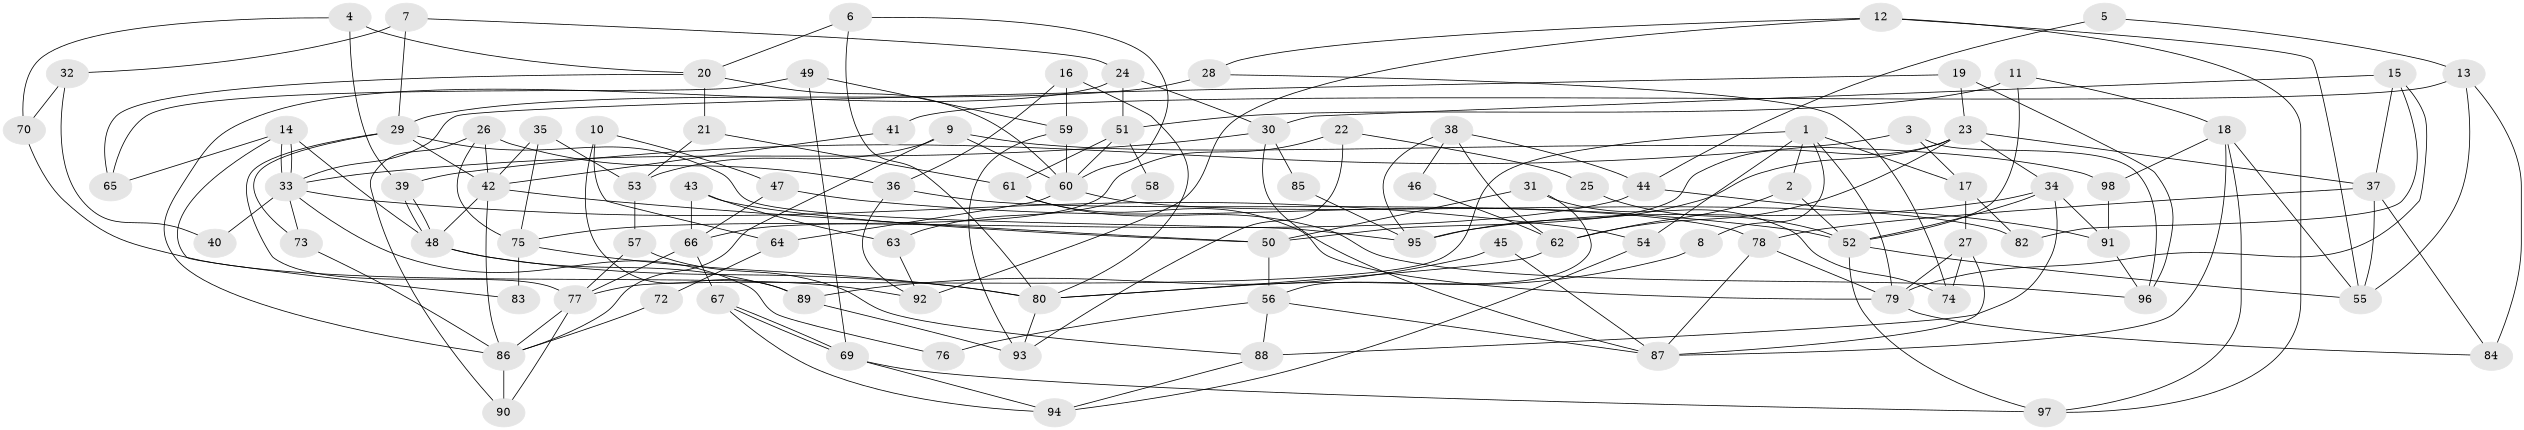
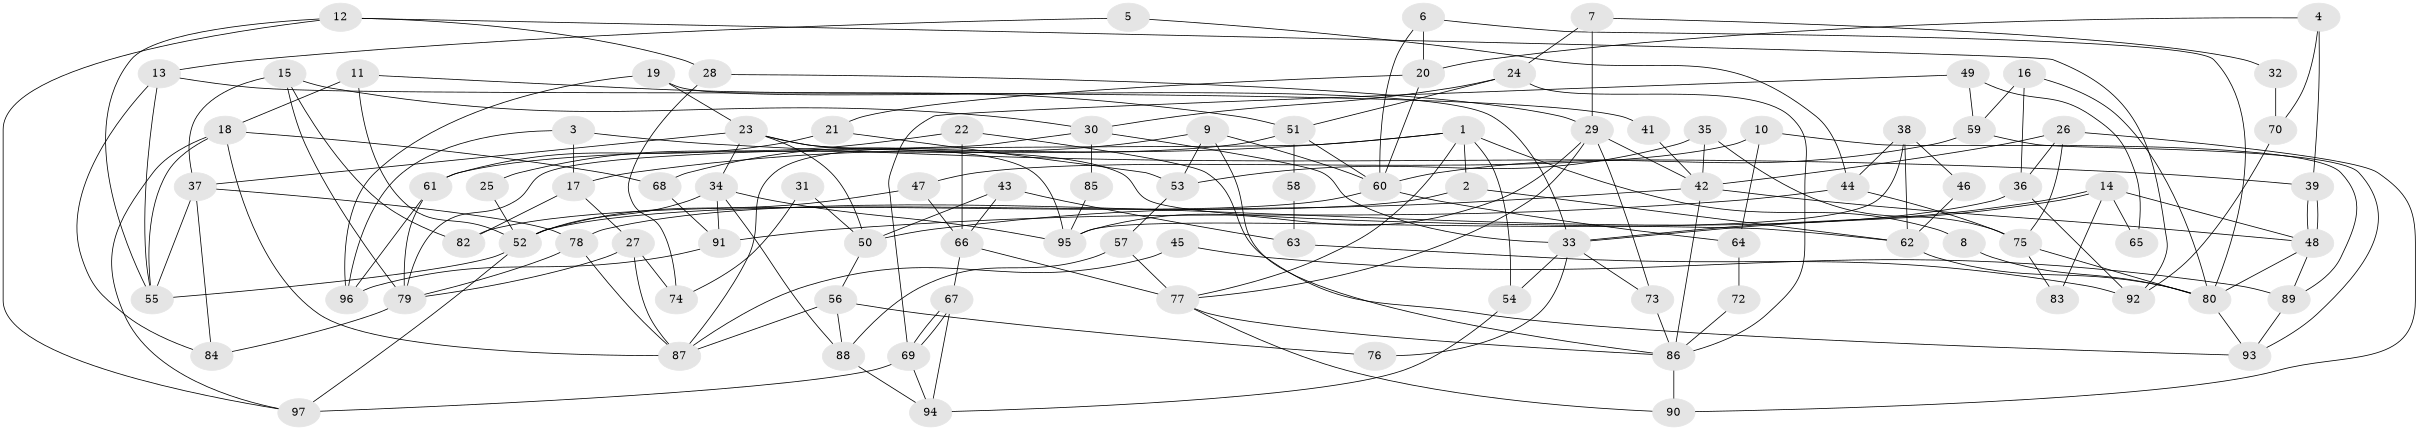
edge "20" -- "65": removed
node "98": label "98" -> "68"
node "40": removed
edge "31" -- "56": removed
